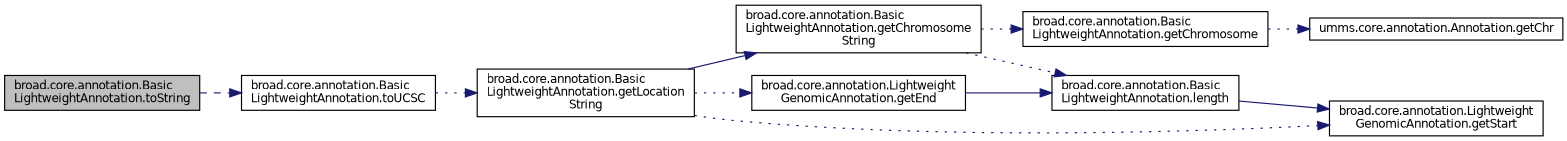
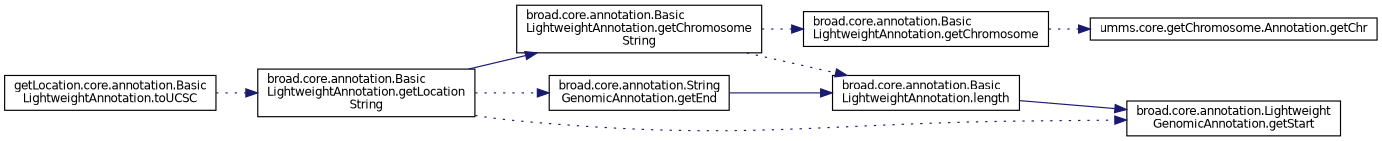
node "umms.core.annotation.Annotation.getChr": label "umms.core.annotation.Annotation.getChr" -> "umms.core.getChromosome.Annotation.getChr"
node "broad.core.annotation.Basic LightweightAnnotation.toString": removed
node "broad.core.annotation.Basic LightweightAnnotation.toUCSC": label "broad.core.annotation.Basic LightweightAnnotation.toUCSC" -> "getLocation.core.annotation.Basic LightweightAnnotation.toUCSC"
node "broad.core.annotation.Lightweight GenomicAnnotation.getEnd": label "broad.core.annotation.Lightweight GenomicAnnotation.getEnd" -> "broad.core.annotation.String GenomicAnnotation.getEnd"
